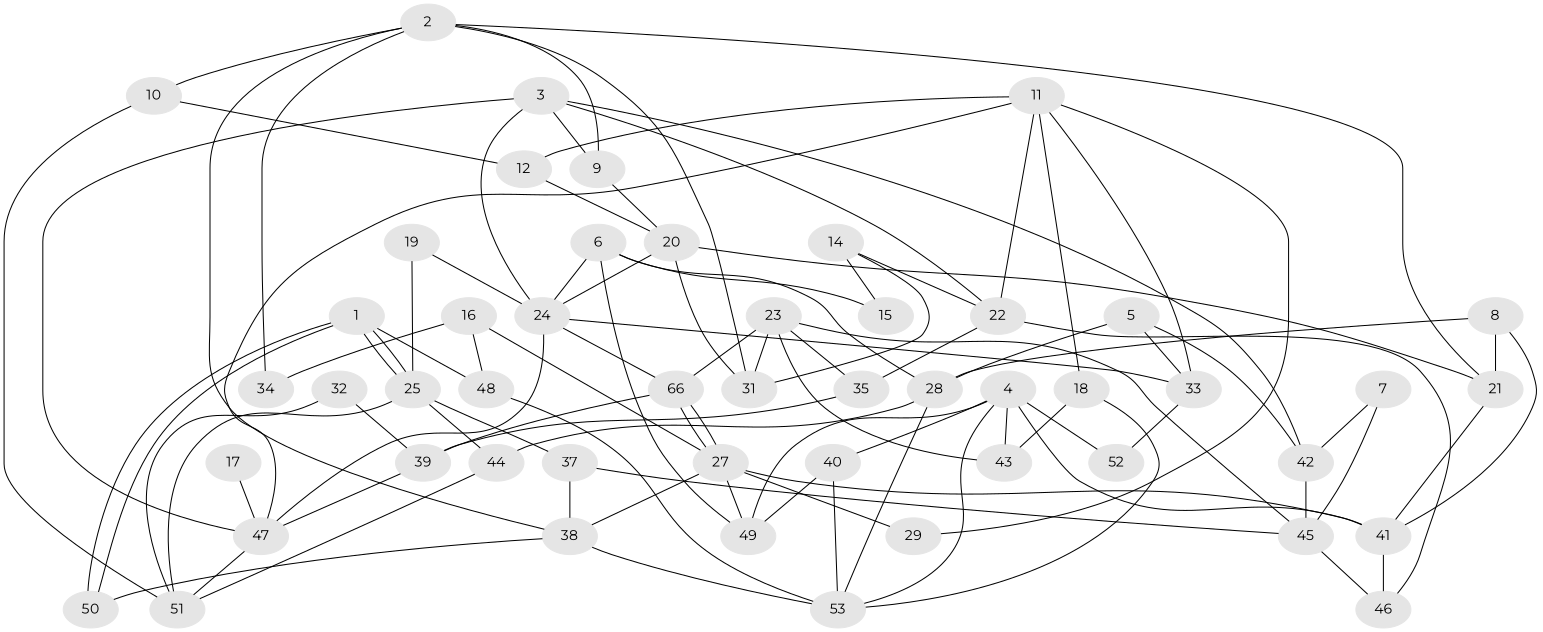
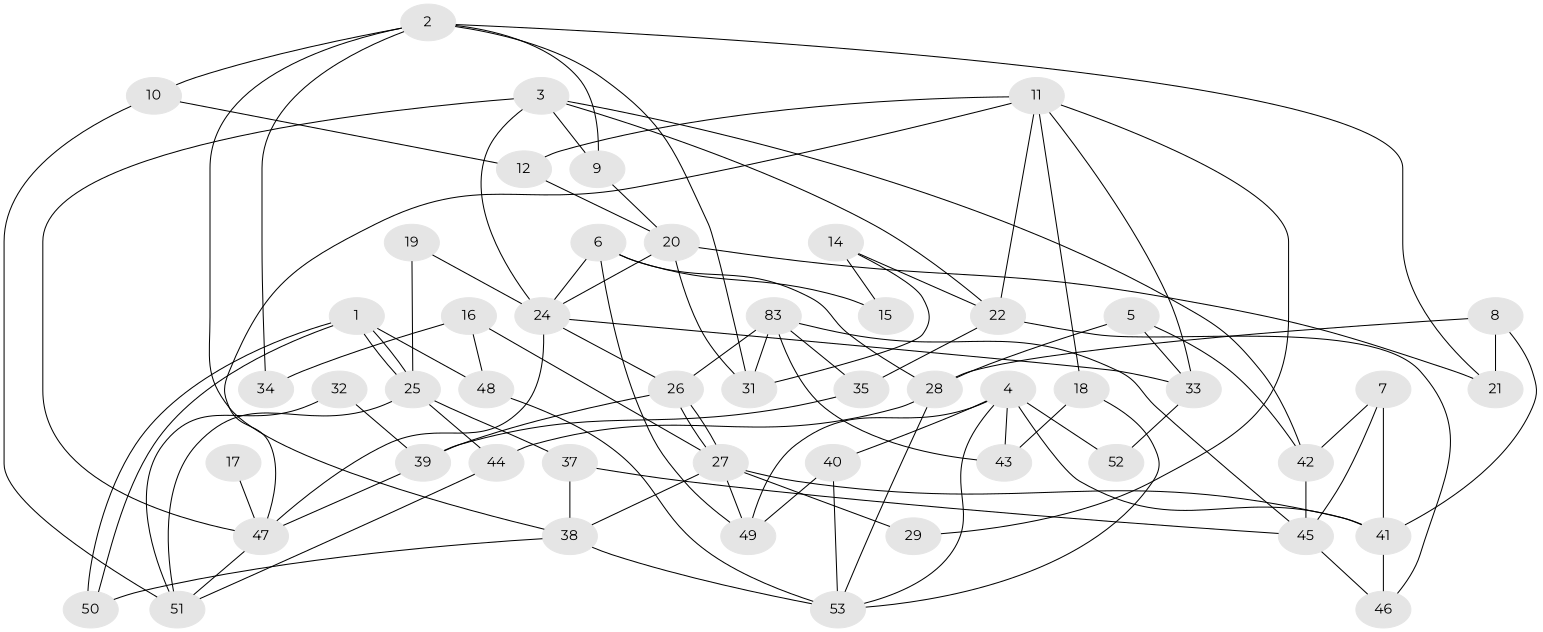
node "23": label "23" -> "83"
node "66": label "66" -> "26"
edge "21" -- "41": now "7" -- "41"
